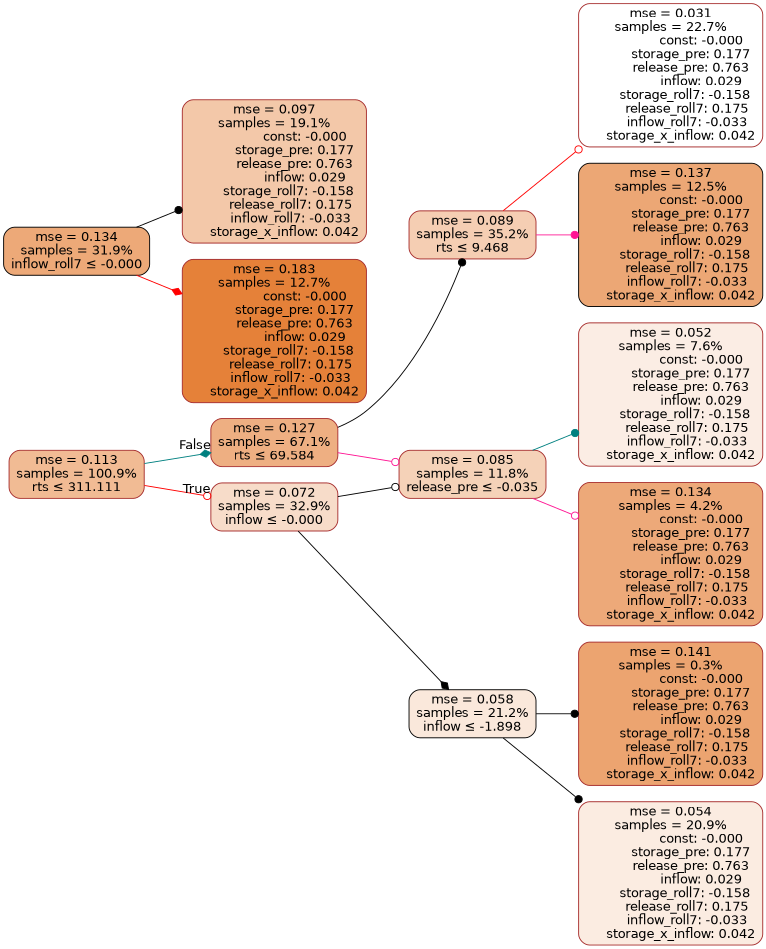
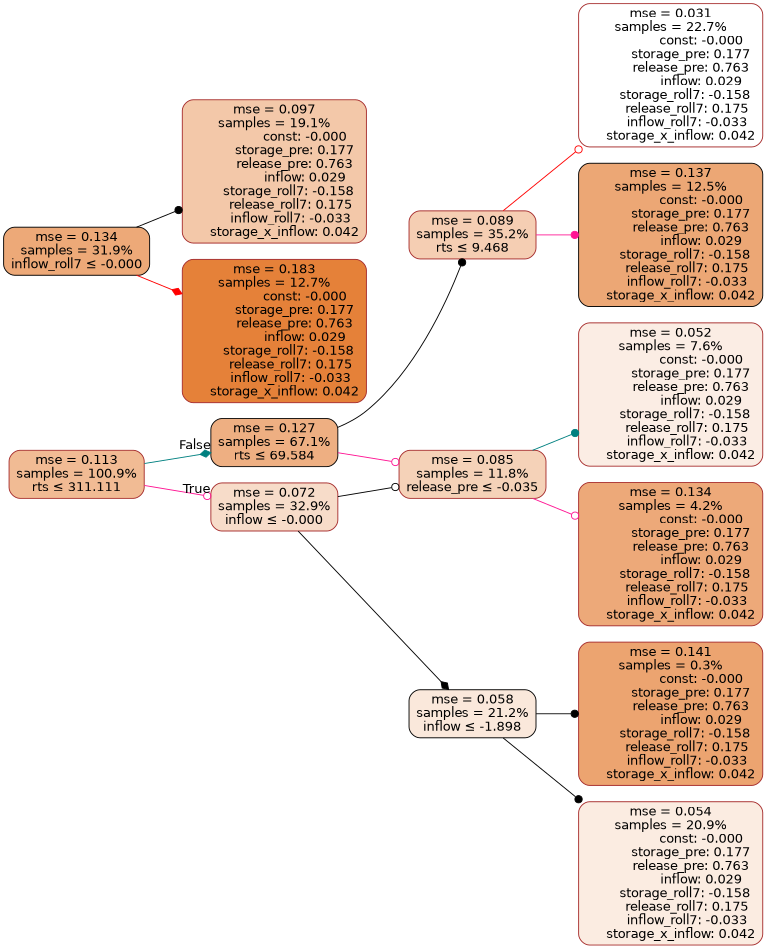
node "mse = 0.127 samples = 67.1% rts ≤ 69.584": color brown -> black
edge "mse = 0.113 samples = 100.9% rts ≤ 311.111" -> "mse = 0.072 samples = 32.9% inflow ≤ -0.000": color red -> deeppink
